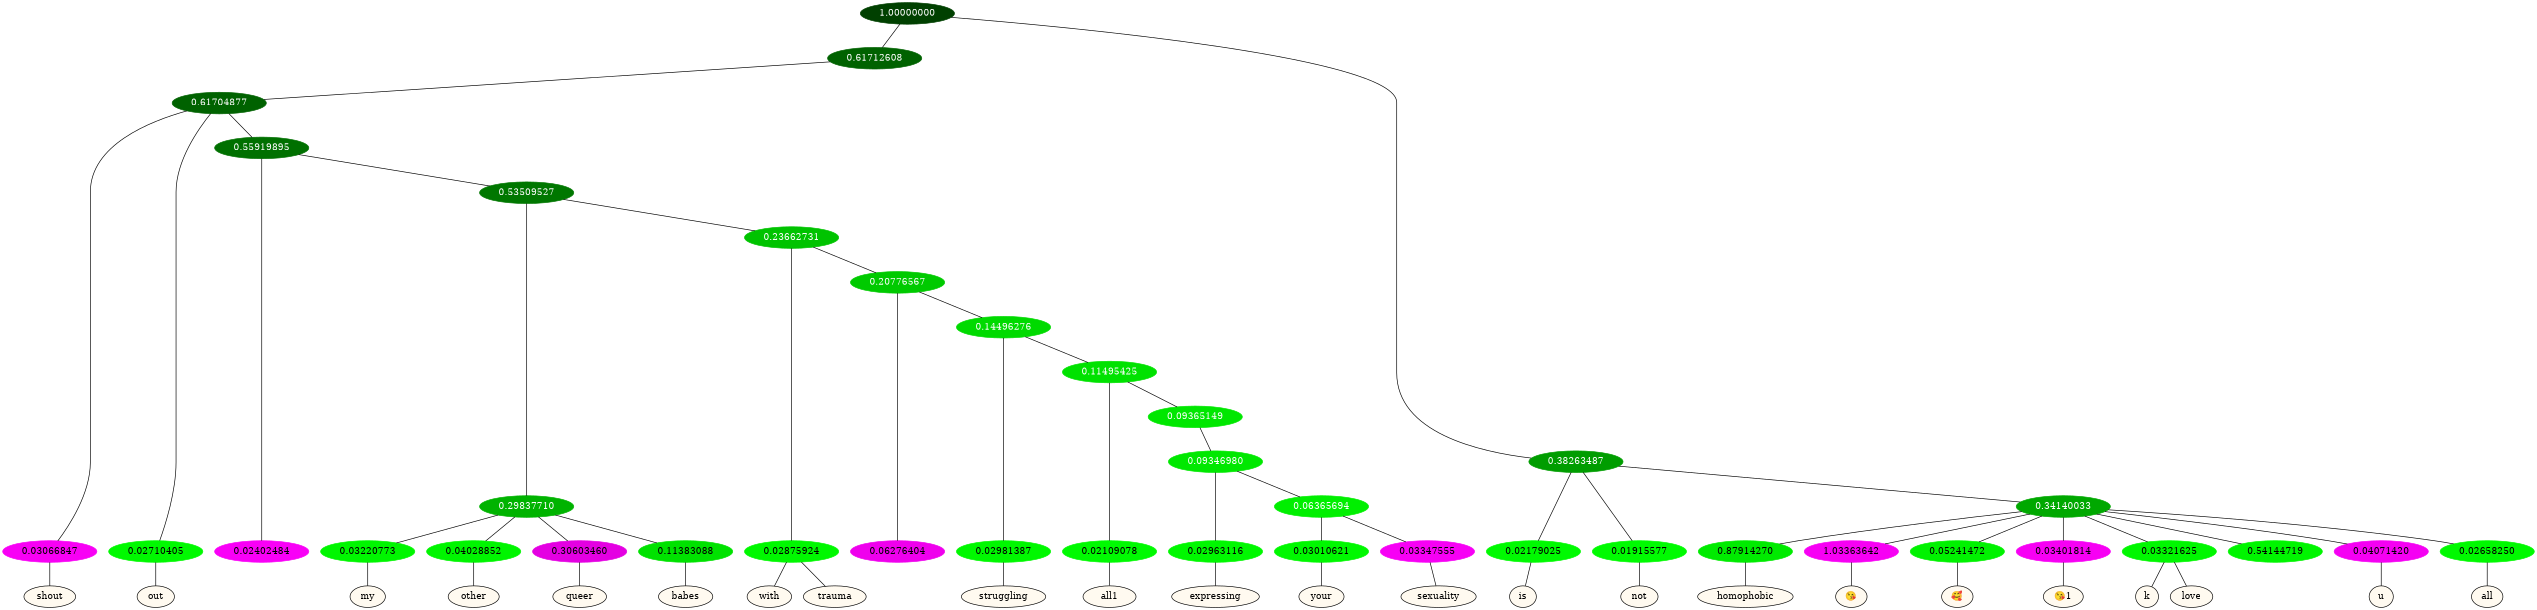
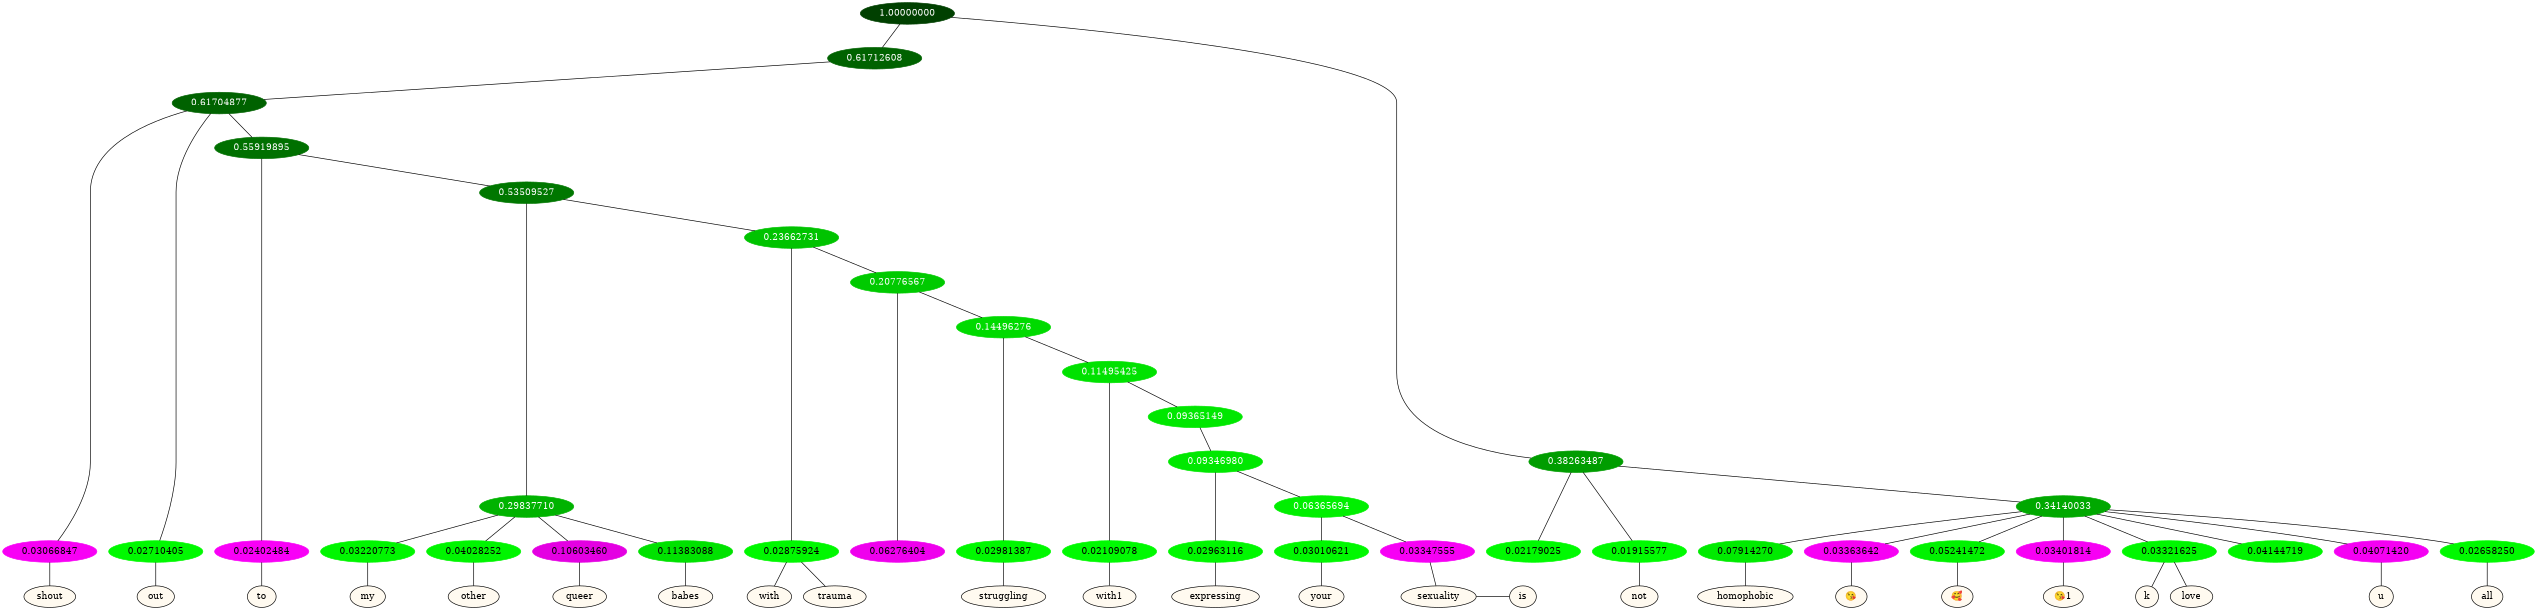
node "0.04028852": label "0.04028852" -> "0.04028252"
node "0.30603460": label "0.30603460" -> "0.10603460"
node "0.87914270": label "0.87914270" -> "0.07914270"
node "1.03363642": label "1.03363642" -> "0.03363642"
node "0.54144719": label "0.54144719" -> "0.04144719"
edge "0.02179025" -- "is": now "sexuality" -- "is"
node "to": added
node "all1": label "all1" -> "with1"
